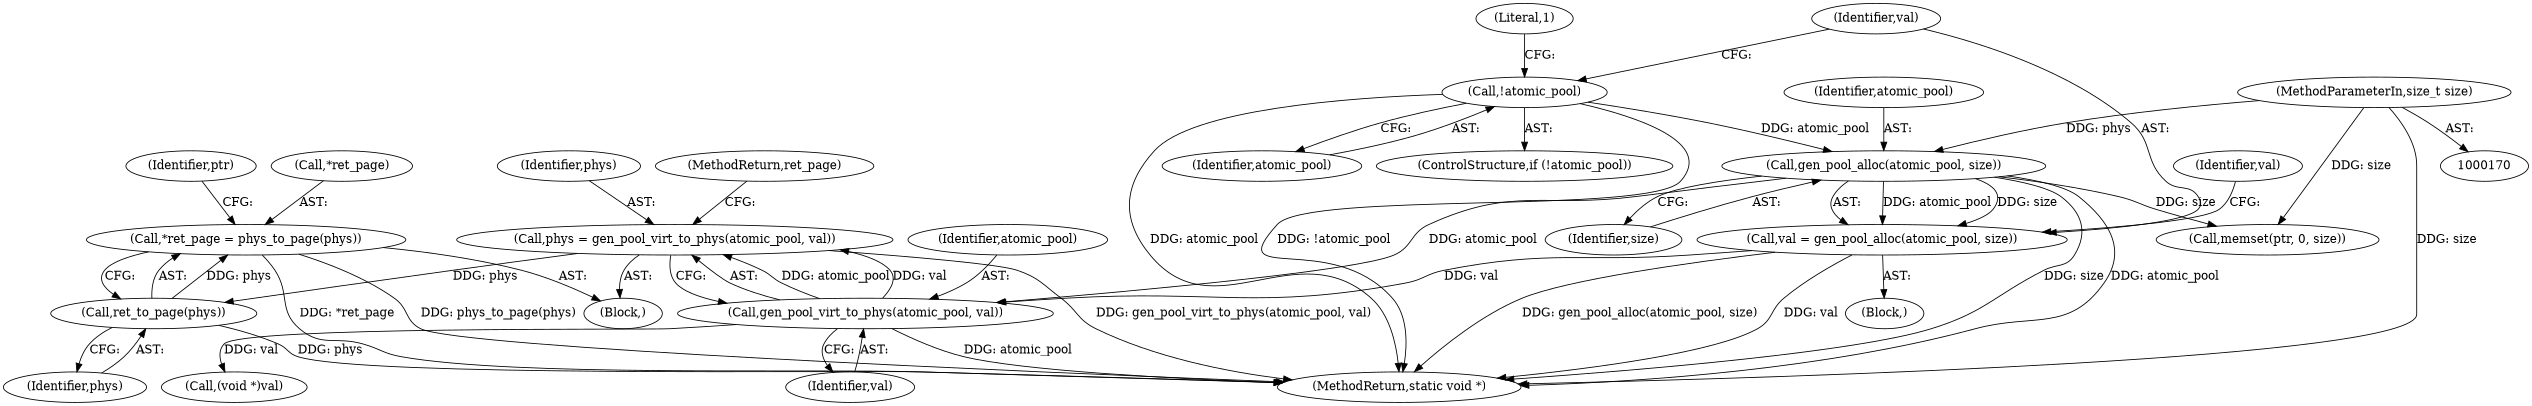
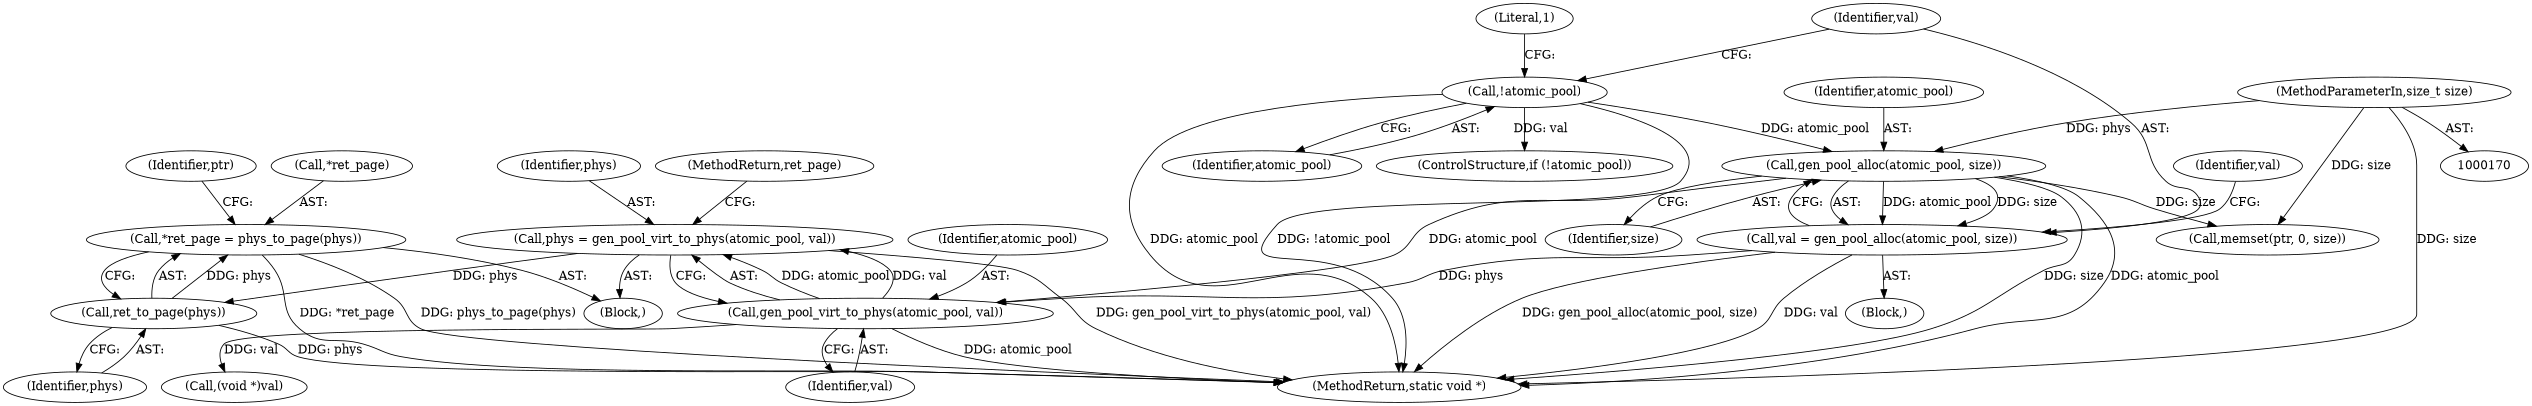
edge "(Call,!atomic_pool)" -> "(ControlStructure,if (!atomic_pool))": label "AST: " -> "DDG: val"
edge "(Call,val = gen_pool_alloc(atomic_pool, size))" -> "(Call,gen_pool_alloc(atomic_pool, size))": added, label "CFG:"
edge "(Call,val = gen_pool_alloc(atomic_pool, size))" -> "(Call,gen_pool_virt_to_phys(atomic_pool, val))": label "DDG: val" -> "DDG: phys"
